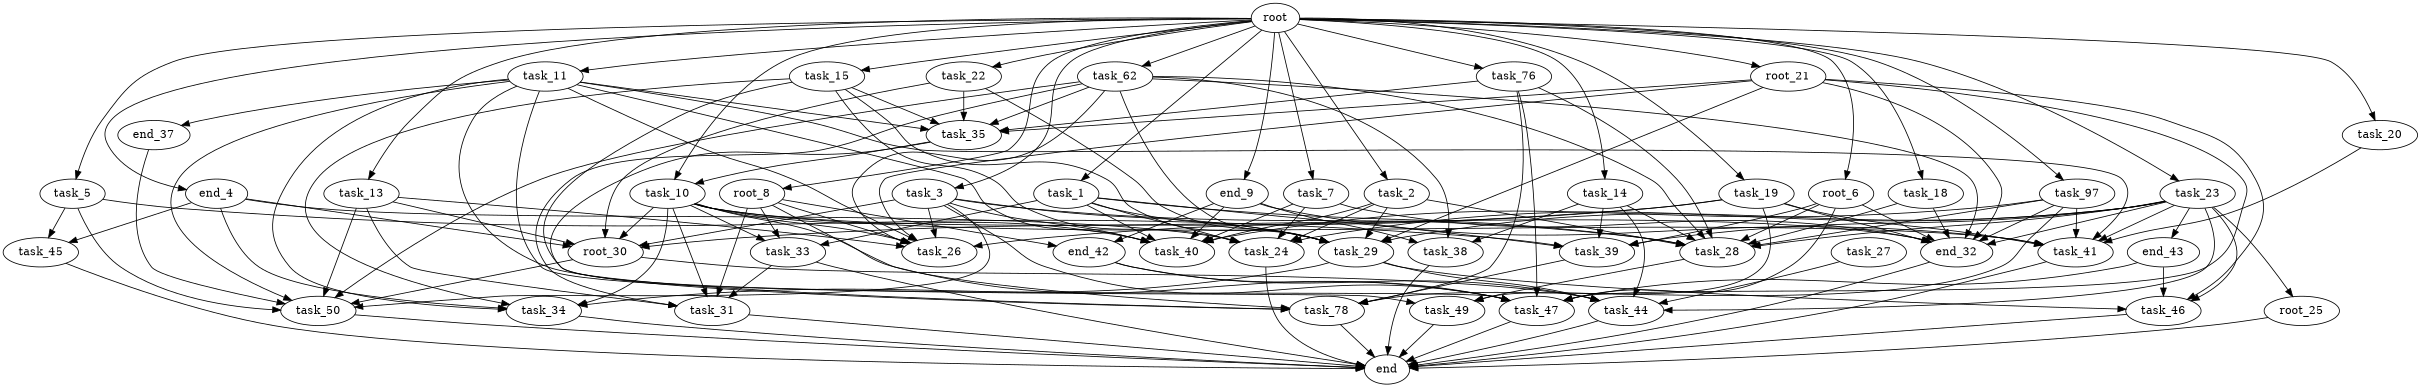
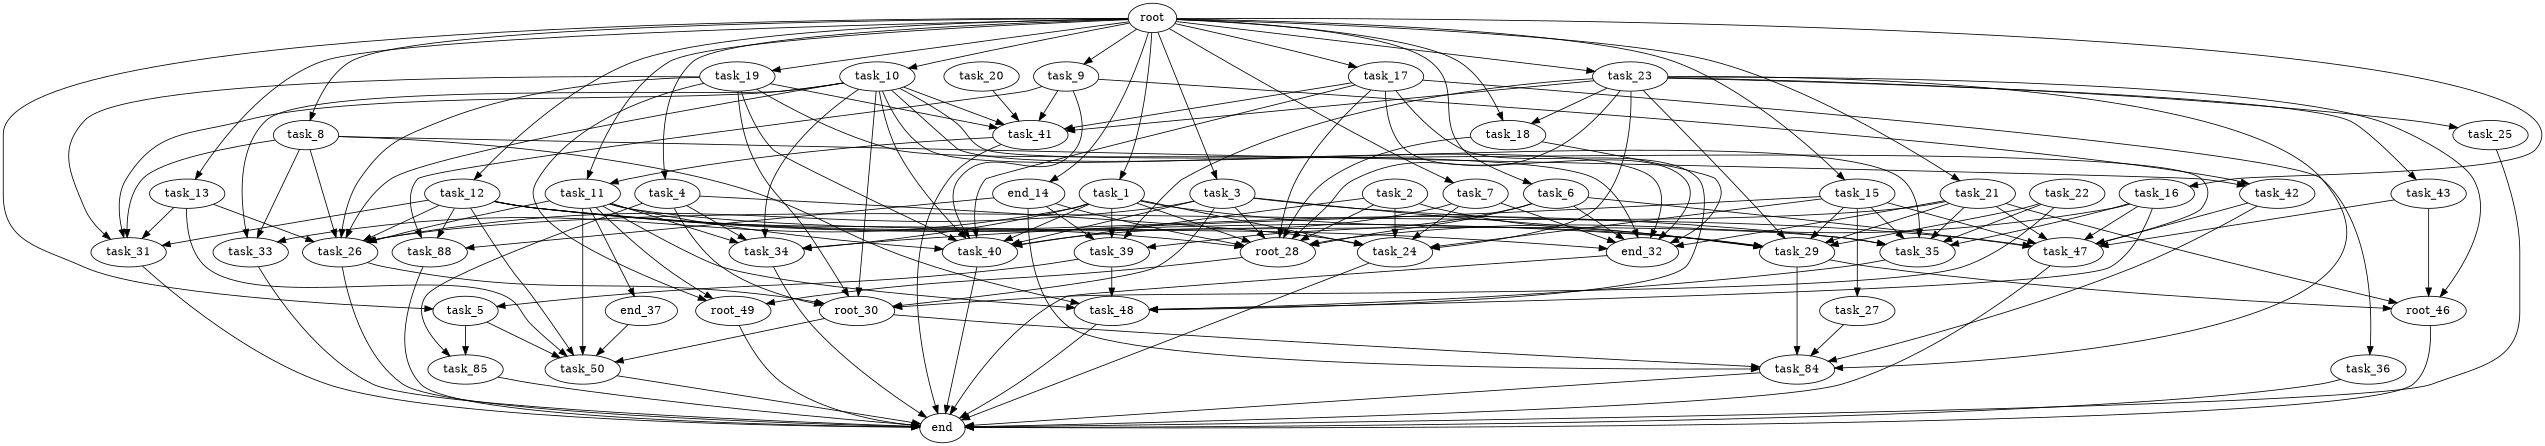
edge "root" -> "task_20": removed
edge "root" -> "task_22": removed
node "task_62": label "task_62" -> "task_12"
node "task_76": label "task_76" -> "task_16"
node "root_21": label "root_21" -> "task_21"
edge "root" -> "task_2": removed
edge "task_11" -> "task_41": reversed
edge "task_35" -> "task_10": reversed
edge "task_19" -> "task_40": added
node "end_4": label "end_4" -> "task_4"
node "root_8": label "root_8" -> "task_8"
node "end_9": label "end_9" -> "task_9"
node "task_14": label "task_14" -> "end_14"
node "root_6": label "root_6" -> "task_6"
node "task_97": label "task_97" -> "task_17"
edge "task_23" -> "end_32": now "task_23" -> "task_18"
edge "task_5" -> "task_39": reversed
edge "task_13" -> "root_30": now "task_26" -> "root_30"
edge "task_15" -> "task_27": added
node "task_45": label "task_45" -> "task_85"
node "end_42": label "end_42" -> "task_42"
node "task_38": label "task_38" -> "task_88"
node "task_28": label "task_28" -> "root_28"
node "end_43": label "end_43" -> "task_43"
edge "task_33" -> "task_31": now "task_19" -> "task_31"
edge "task_29" -> "task_34": now "task_1" -> "task_34"
edge "task_3" -> "task_50": removed
node "task_78": label "task_78" -> "task_48"
node "task_49": label "task_49" -> "root_49"
node "task_44": label "task_44" -> "task_84"
node "task_46": label "task_46" -> "root_46"
node "root_25": label "root_25" -> "task_25"
edge "task_40" -> "end": added
node "task_36": added
edge "task_26" -> "end": added
